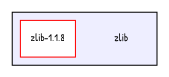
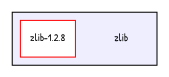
node "zlib-1.1.8": label "zlib-1.1.8" -> "zlib-1.2.8"
